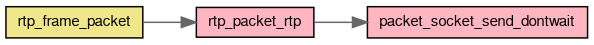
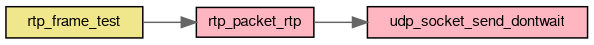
node "rtp_frame_packet": label "rtp_frame_packet" -> "rtp_frame_test"
node "packet_socket_send_dontwait": label "packet_socket_send_dontwait" -> "udp_socket_send_dontwait"
